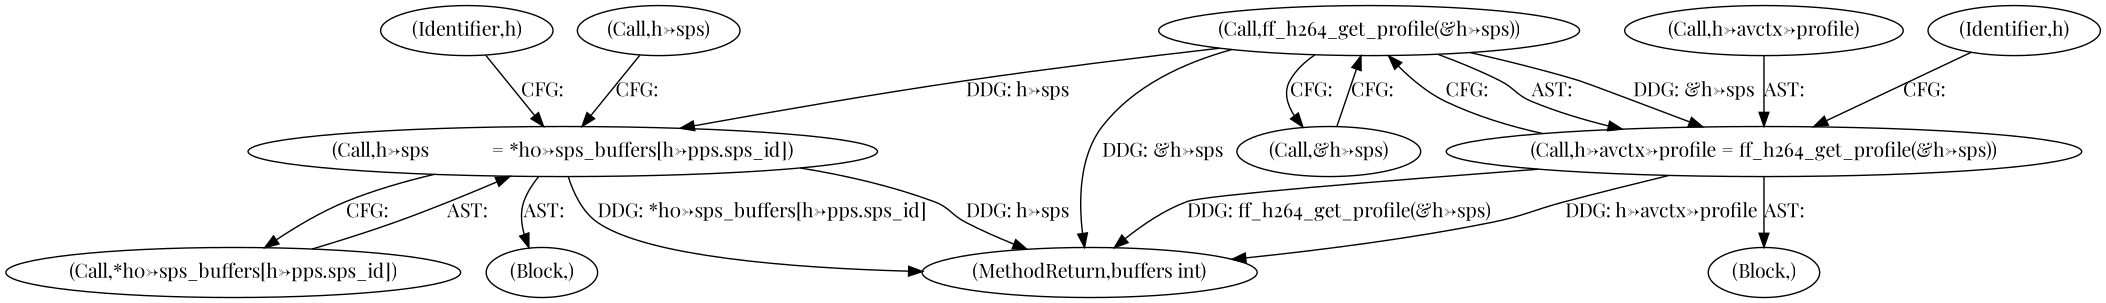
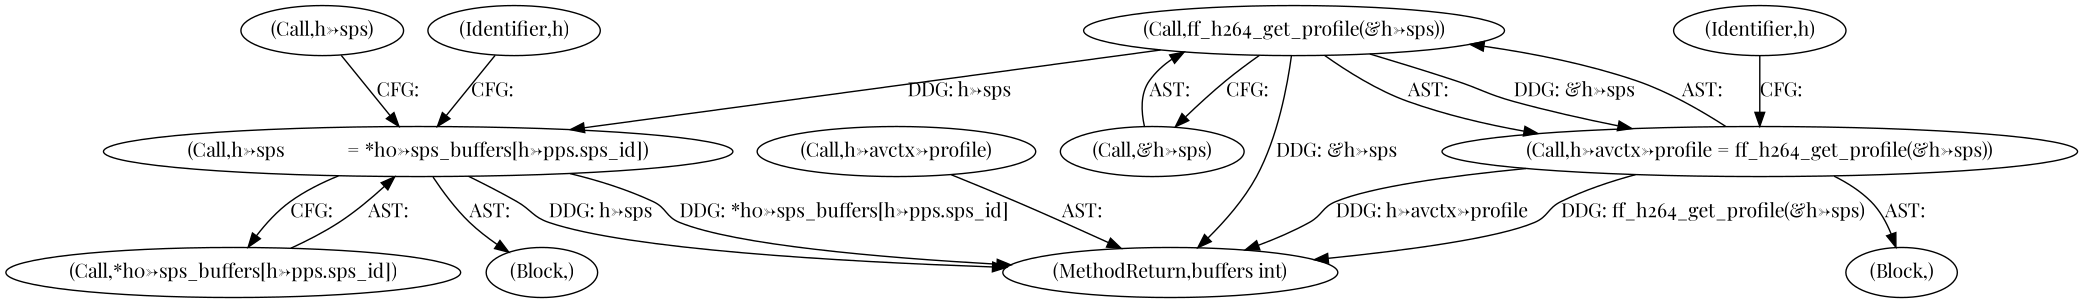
edge "(Call,h->avctx->profile)" -> "(Call,h->avctx->profile = ff_h264_get_profile(&h->sps))": now "(Call,h->avctx->profile)" -> "(MethodReturn,buffers int)"
edge "(Call,&h->sps)" -> "(Call,ff_h264_get_profile(&h->sps))": label "CFG: " -> "AST: "
edge "(Call,h->avctx->profile = ff_h264_get_profile(&h->sps))" -> "(Call,ff_h264_get_profile(&h->sps))": label "CFG: " -> "AST: "
